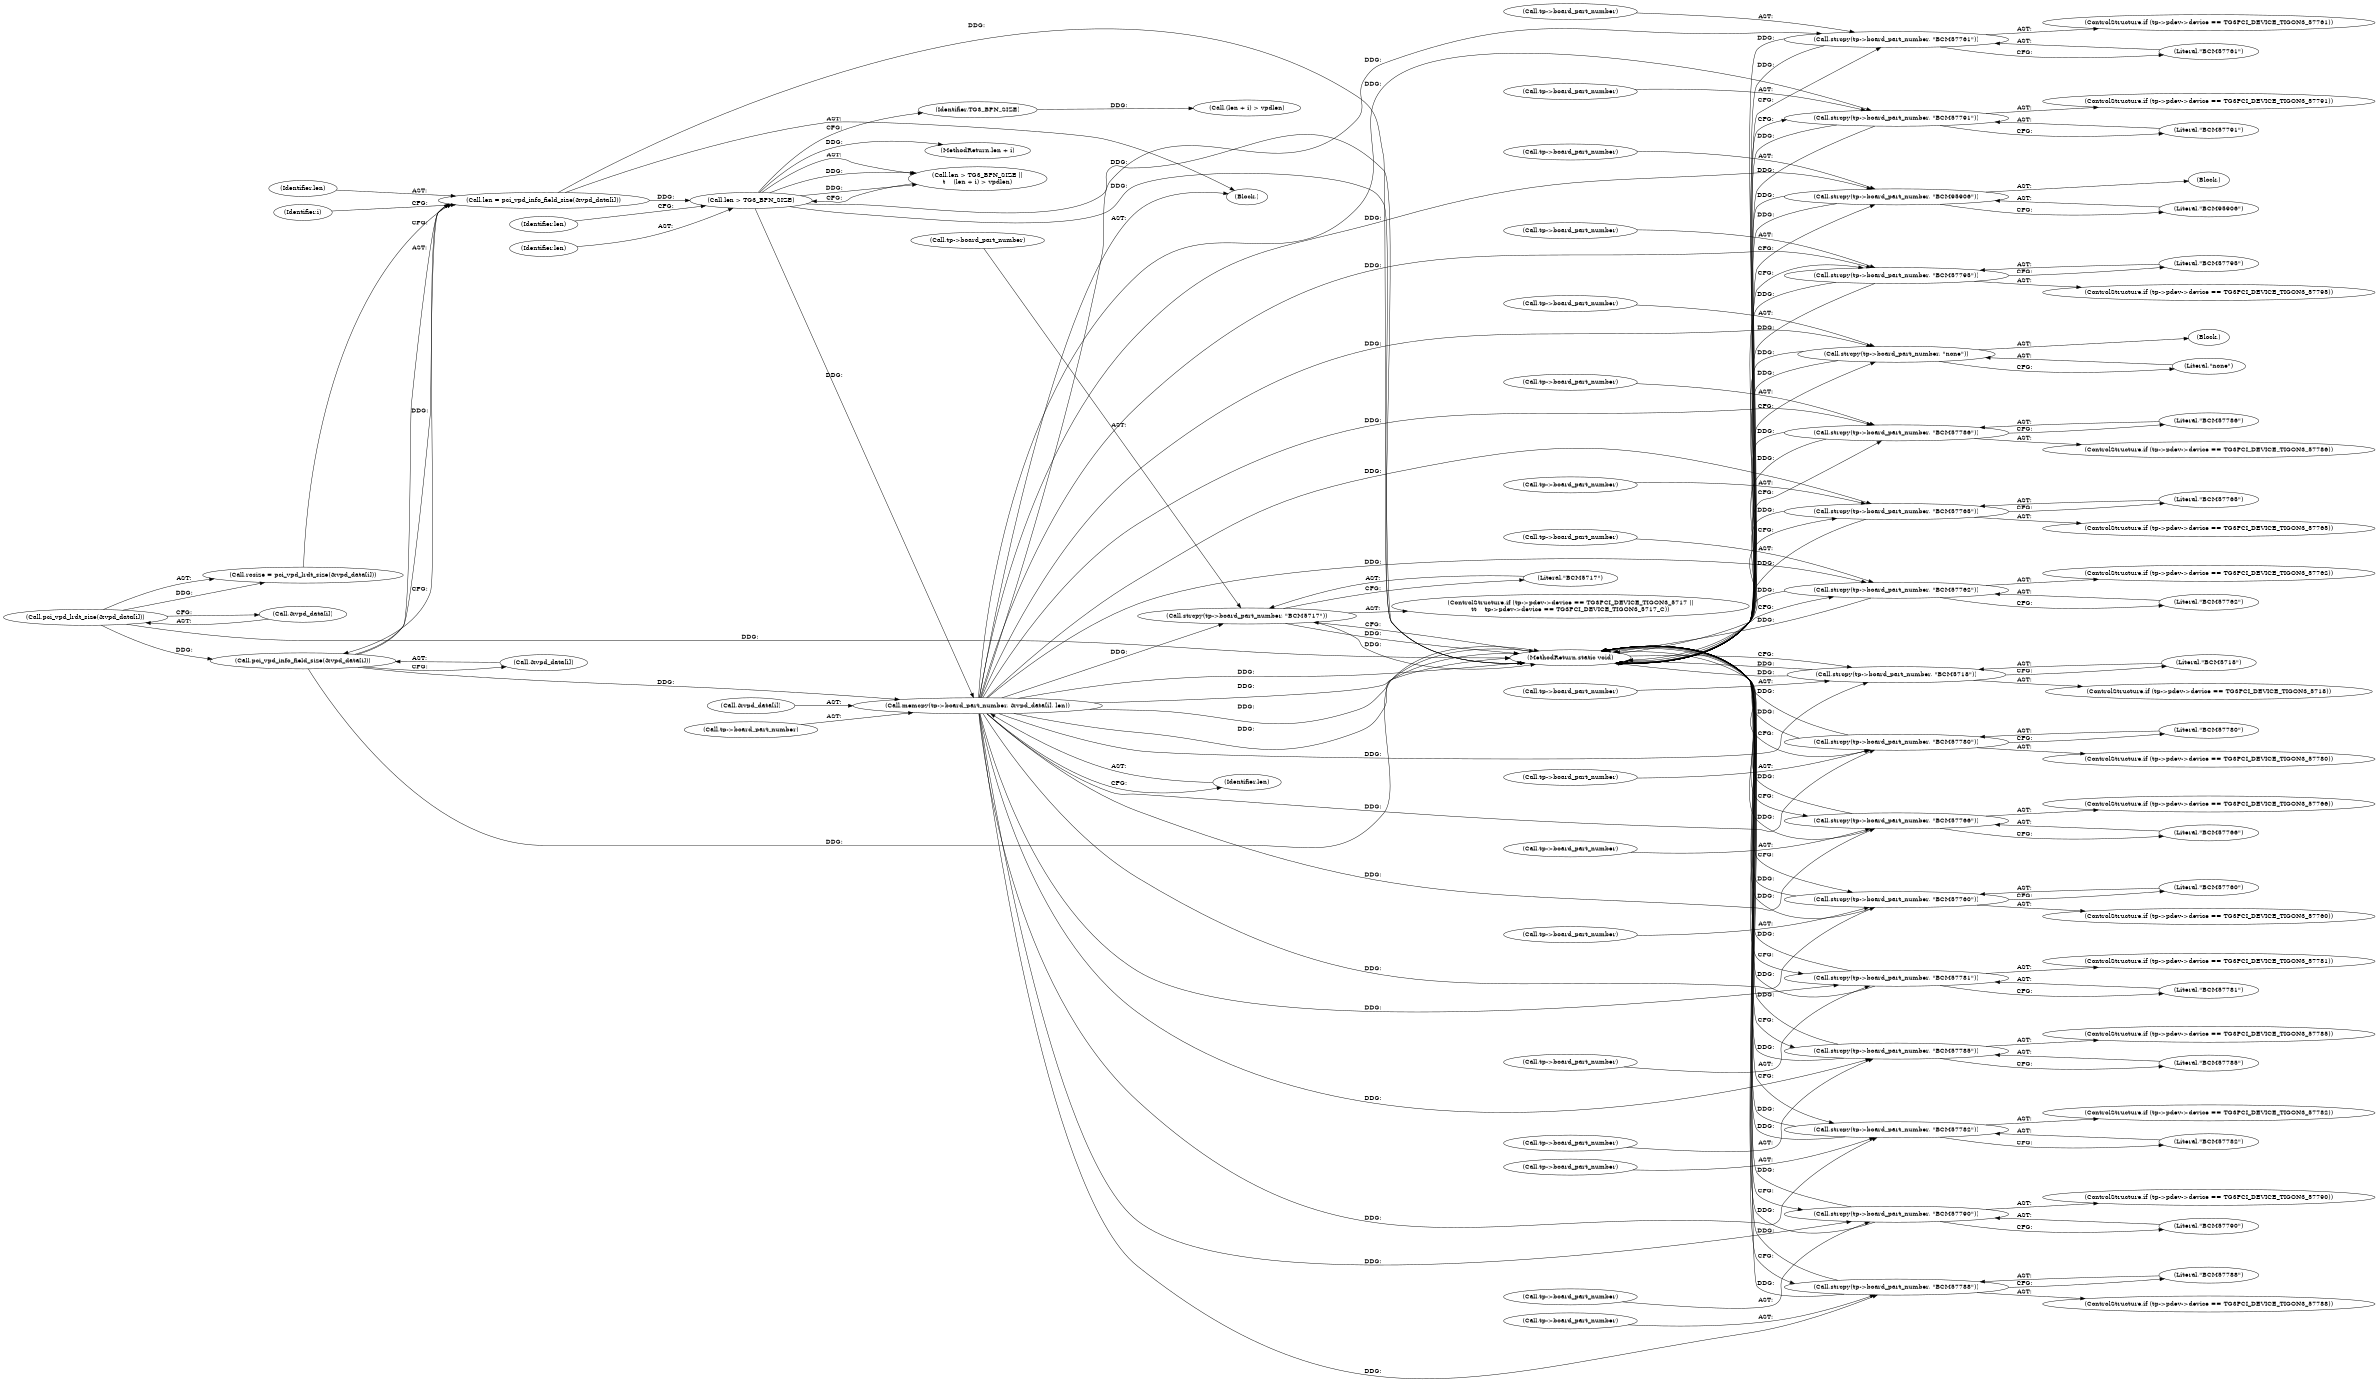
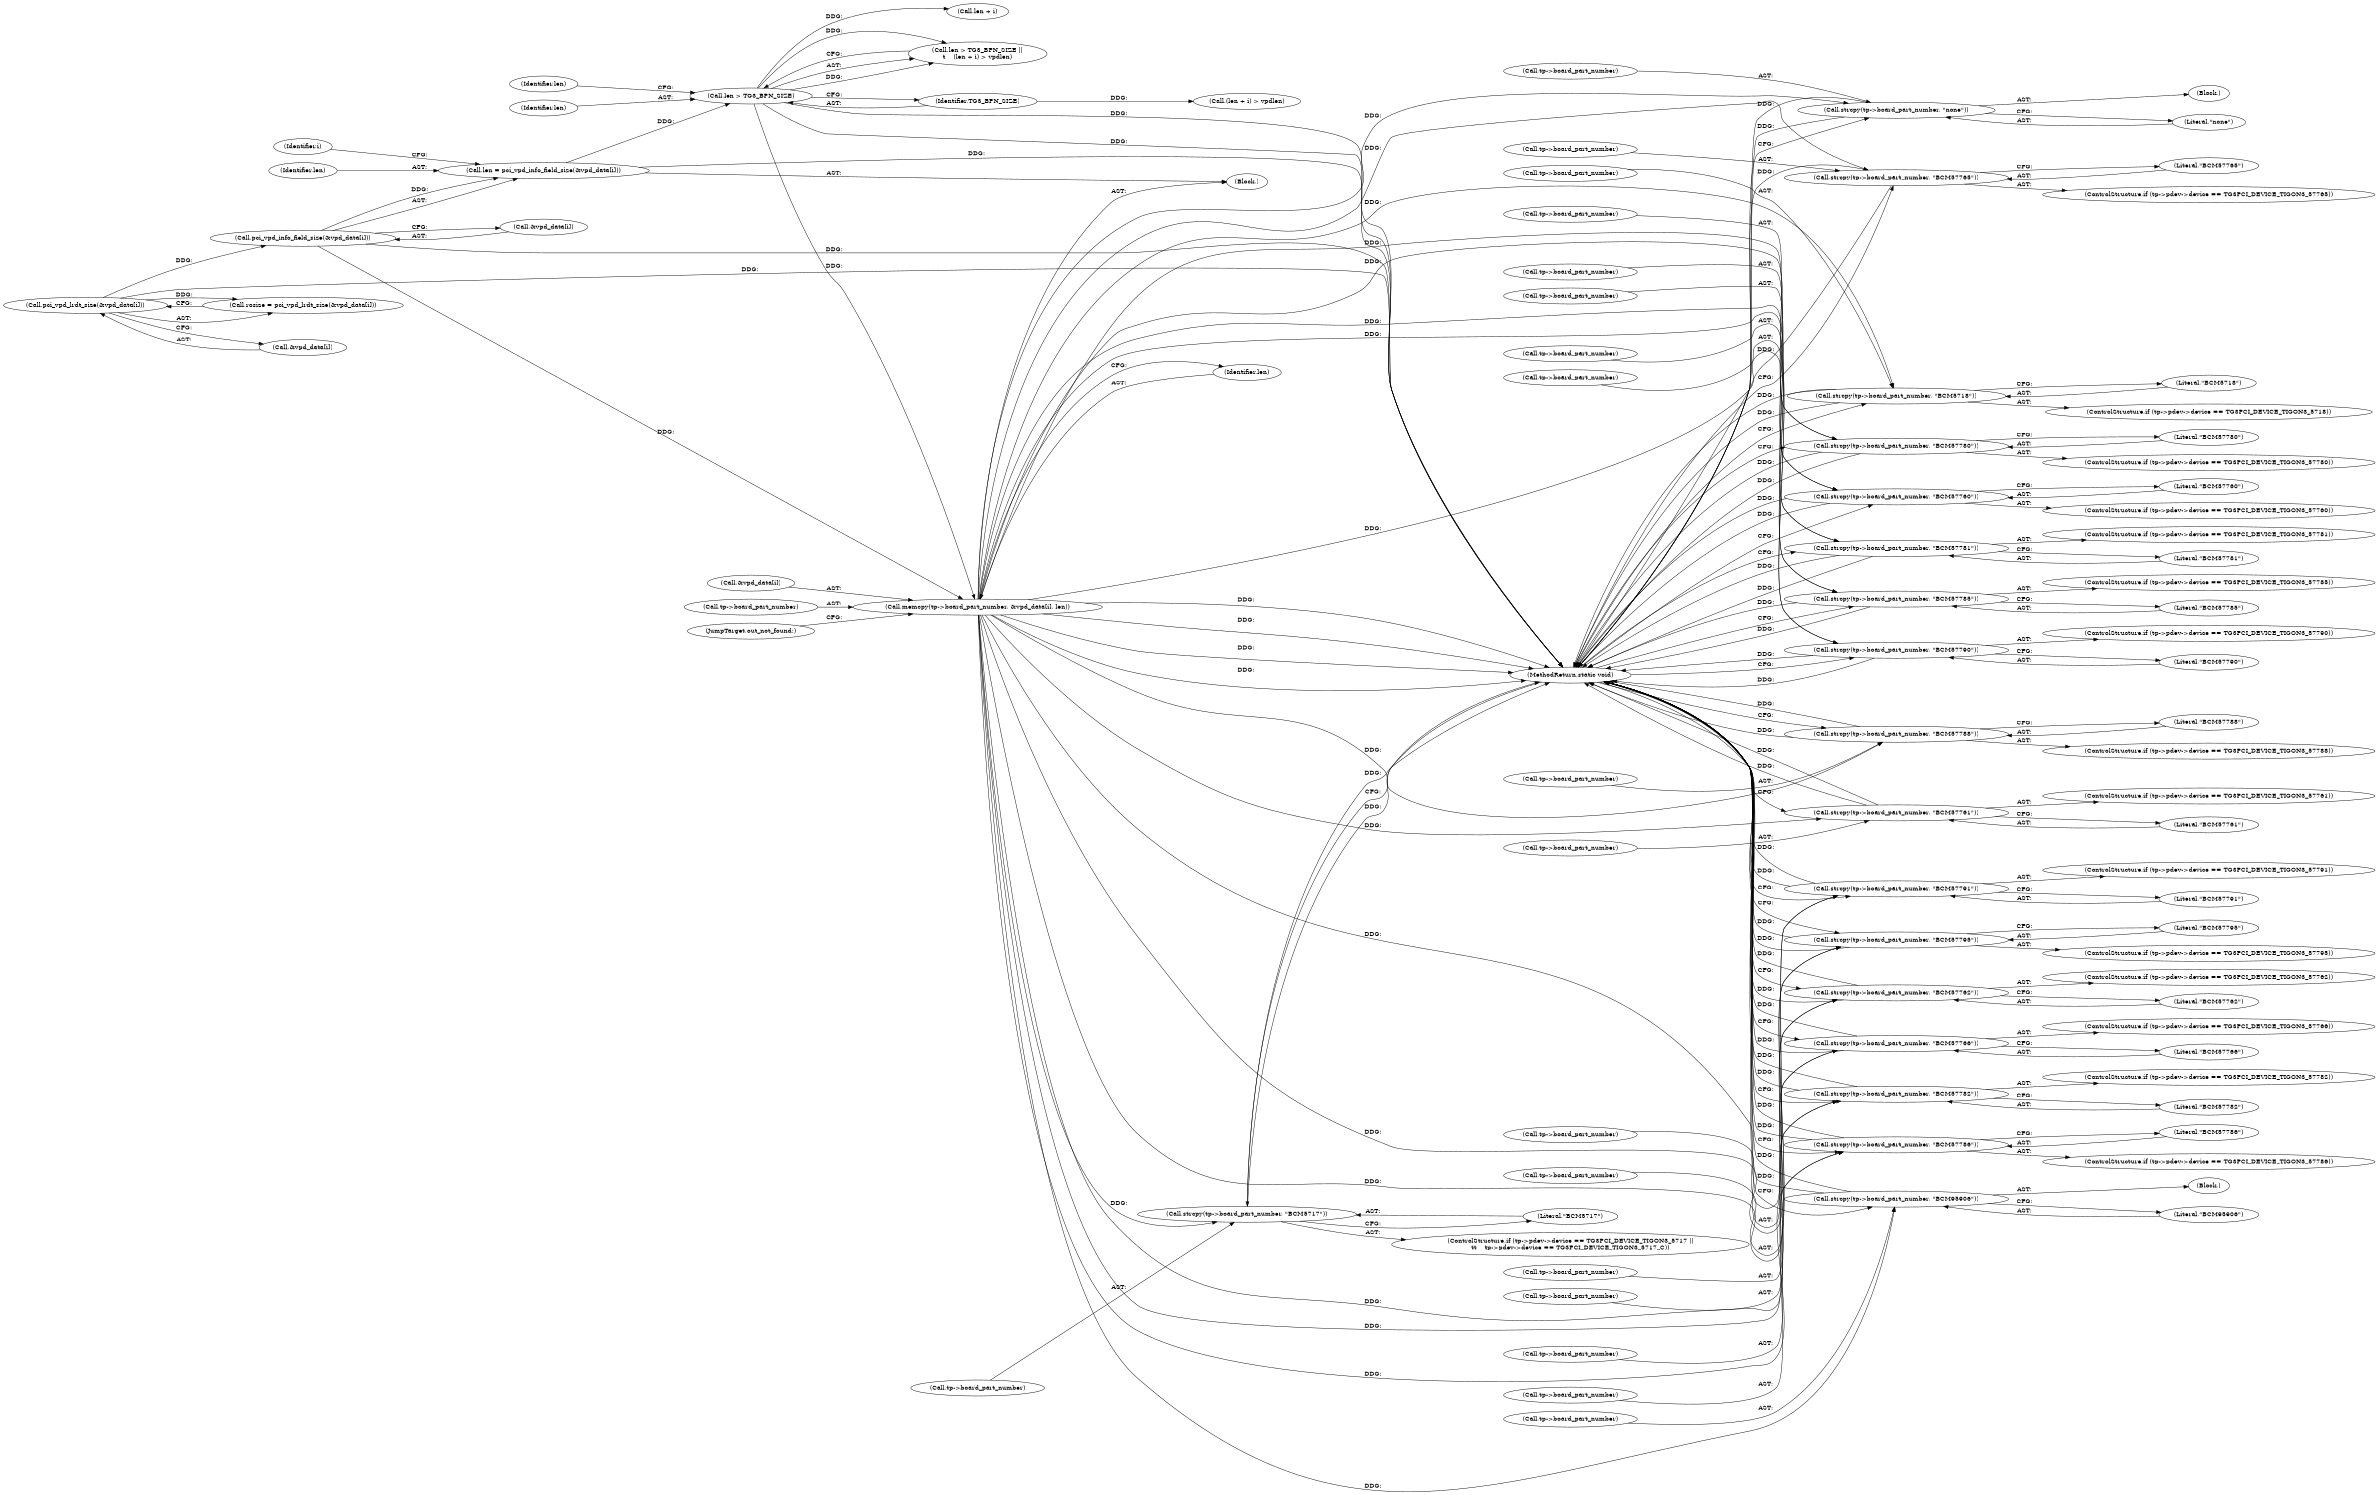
edge "(Identifier,TG3_BPN_SIZE)" -> "(Call,len > TG3_BPN_SIZE)": added, label "AST:"
node "(MethodReturn,len + i)": label "(MethodReturn,len + i)" -> "(Call,len + i)"
edge "(Call,rosize = pci_vpd_lrdt_size(&vpd_data[i]))" -> "(Call,len = pci_vpd_info_field_size(&vpd_data[i]))": now "(Call,rosize = pci_vpd_lrdt_size(&vpd_data[i]))" -> "(Call,pci_vpd_lrdt_size(&vpd_data[i]))"
edge "(Call,len = pci_vpd_info_field_size(&vpd_data[i]))" -> "(Call,pci_vpd_info_field_size(&vpd_data[i]))": removed, label "CFG:"
node "(JumpTarget,out_not_found:)": added
